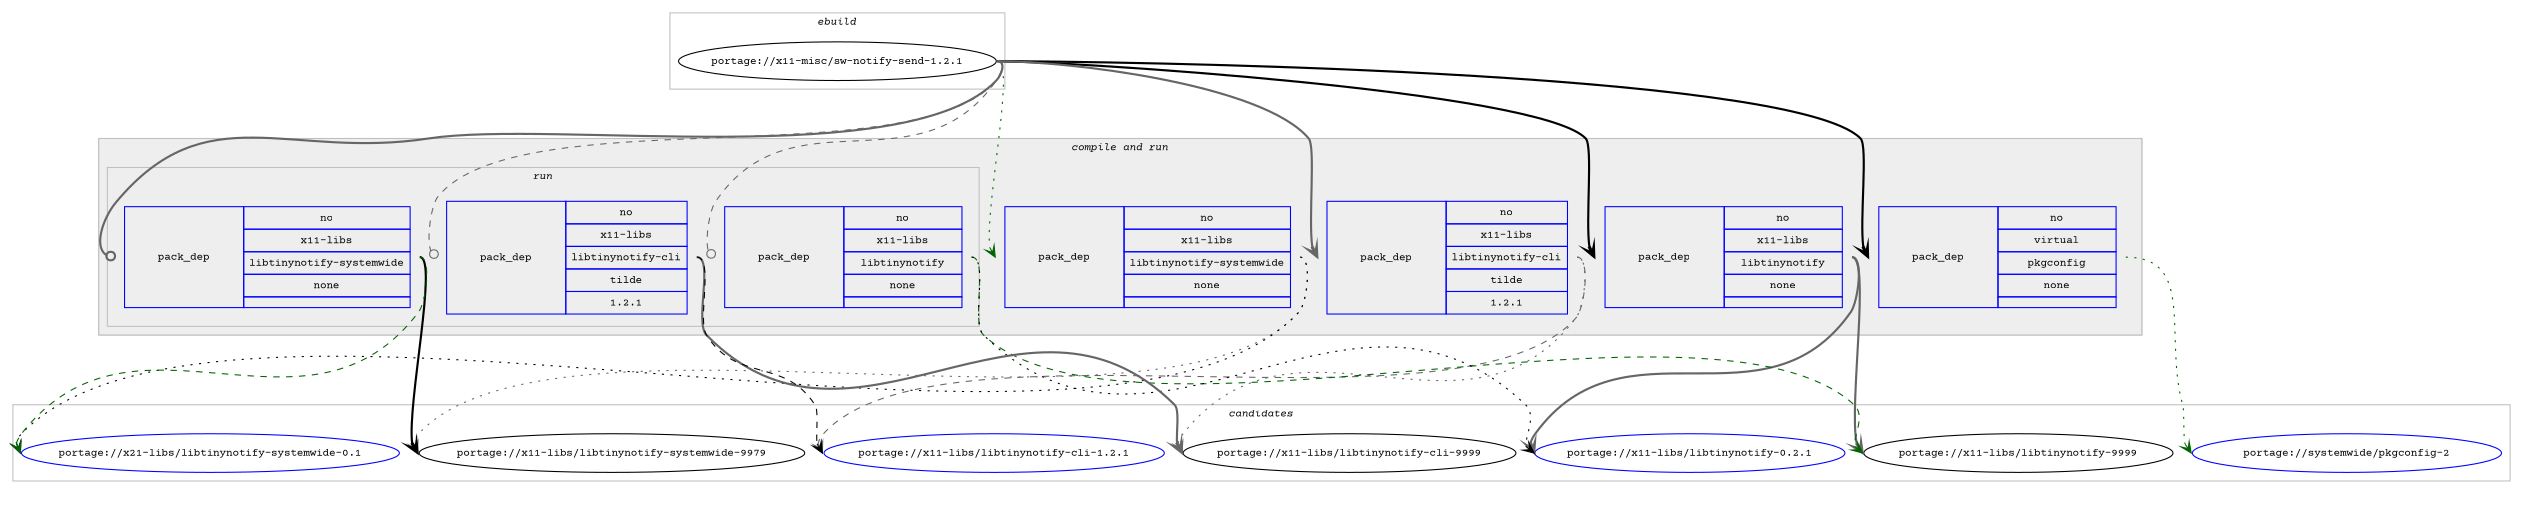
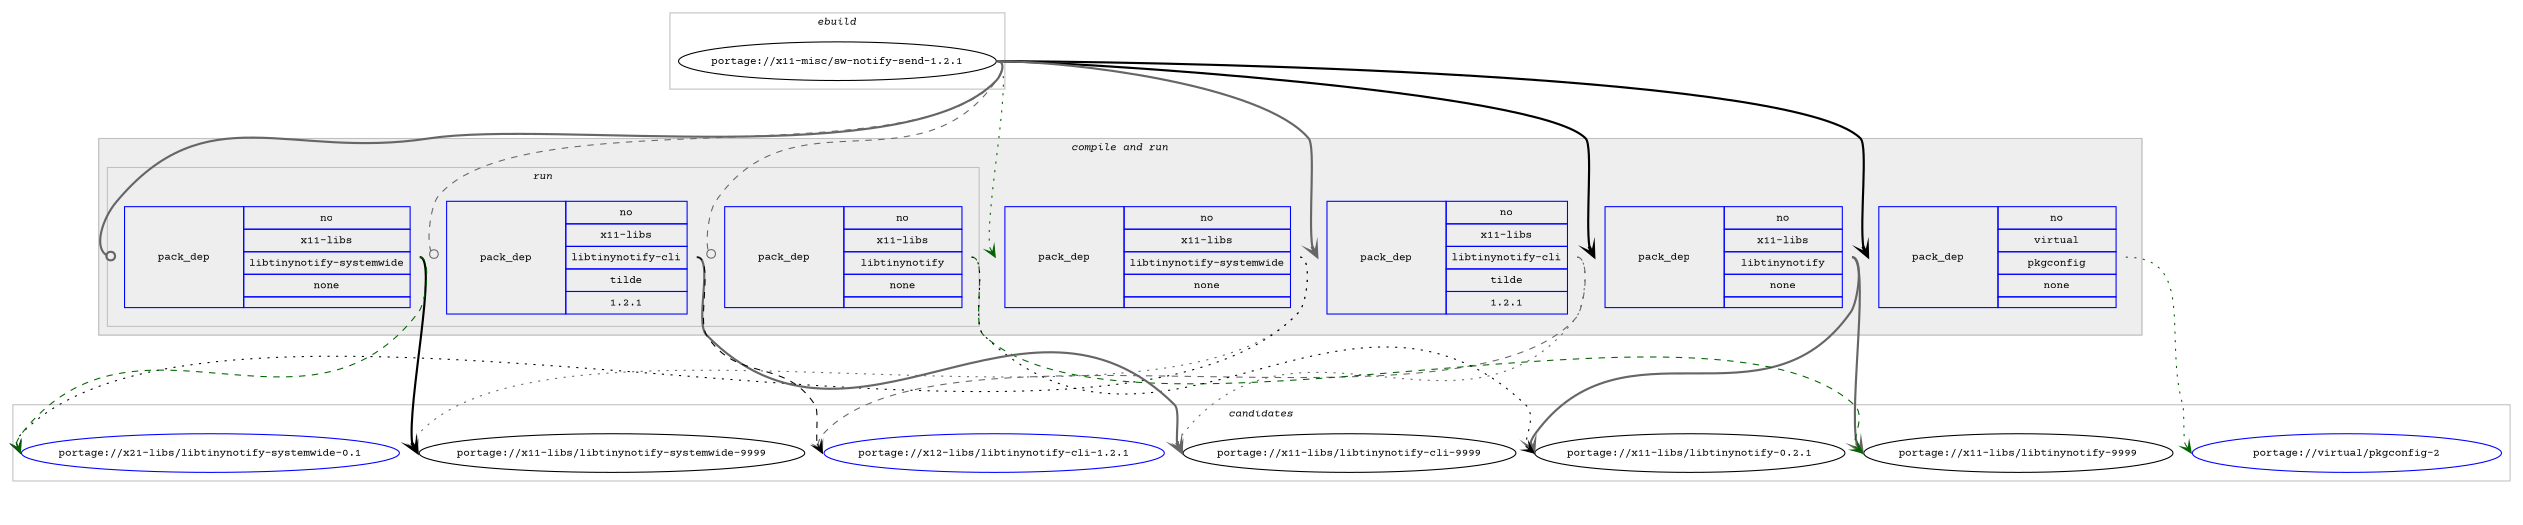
node "portage://x11-libs/libtinynotify-systemwide-9979": label "portage://x11-libs/libtinynotify-systemwide-9979" -> "portage://x11-libs/libtinynotify-systemwide-9999"
node "portage://x11-libs/libtinynotify-cli-1.2.1": label "portage://x11-libs/libtinynotify-cli-1.2.1" -> "portage://x12-libs/libtinynotify-cli-1.2.1"
node "portage://x11-libs/libtinynotify-0.2.1": color blue -> black
node "portage://systemwide/pkgconfig-2": label "portage://systemwide/pkgconfig-2" -> "portage://virtual/pkgconfig-2"
